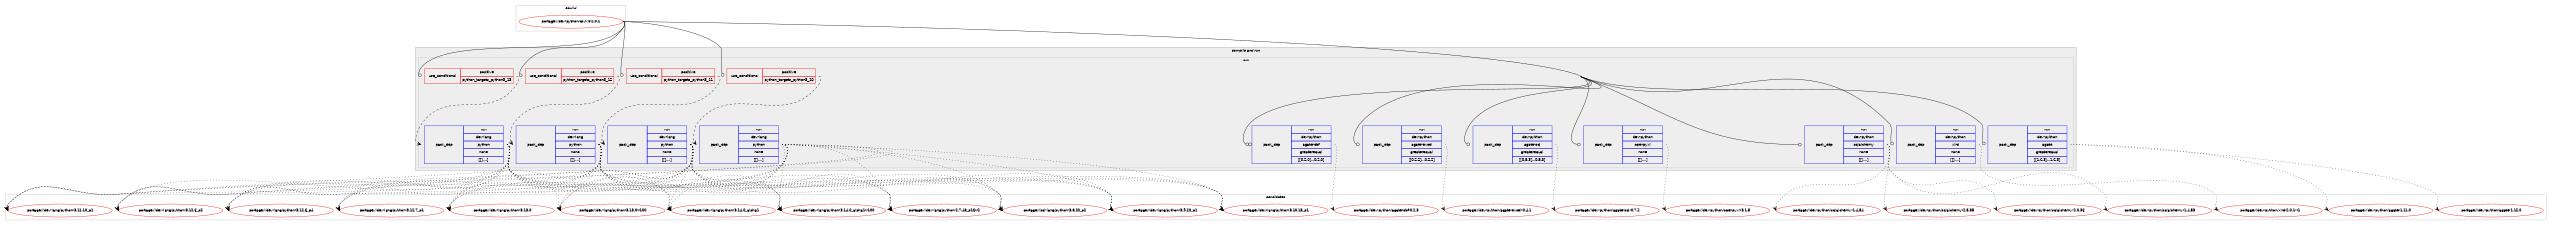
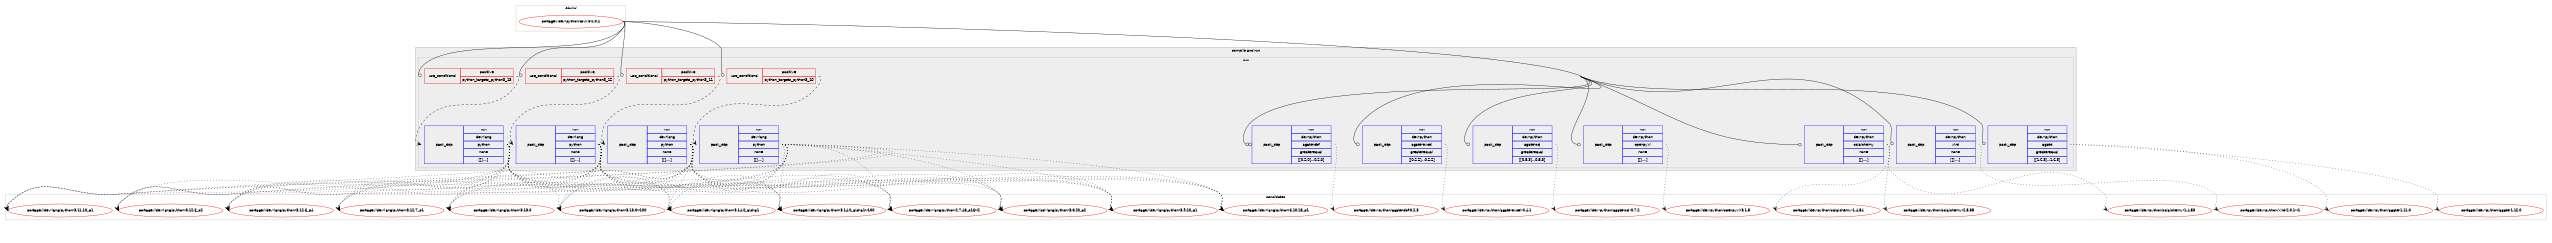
node "portage://dev-lang/python-3.10.15_p1": label "portage://dev-lang/python-3.10.15_p1" -> "portage://dev-lang/python-6.10.15_p1"
node "portage://dev-python/sqlalchemy-2.0.36": removed
